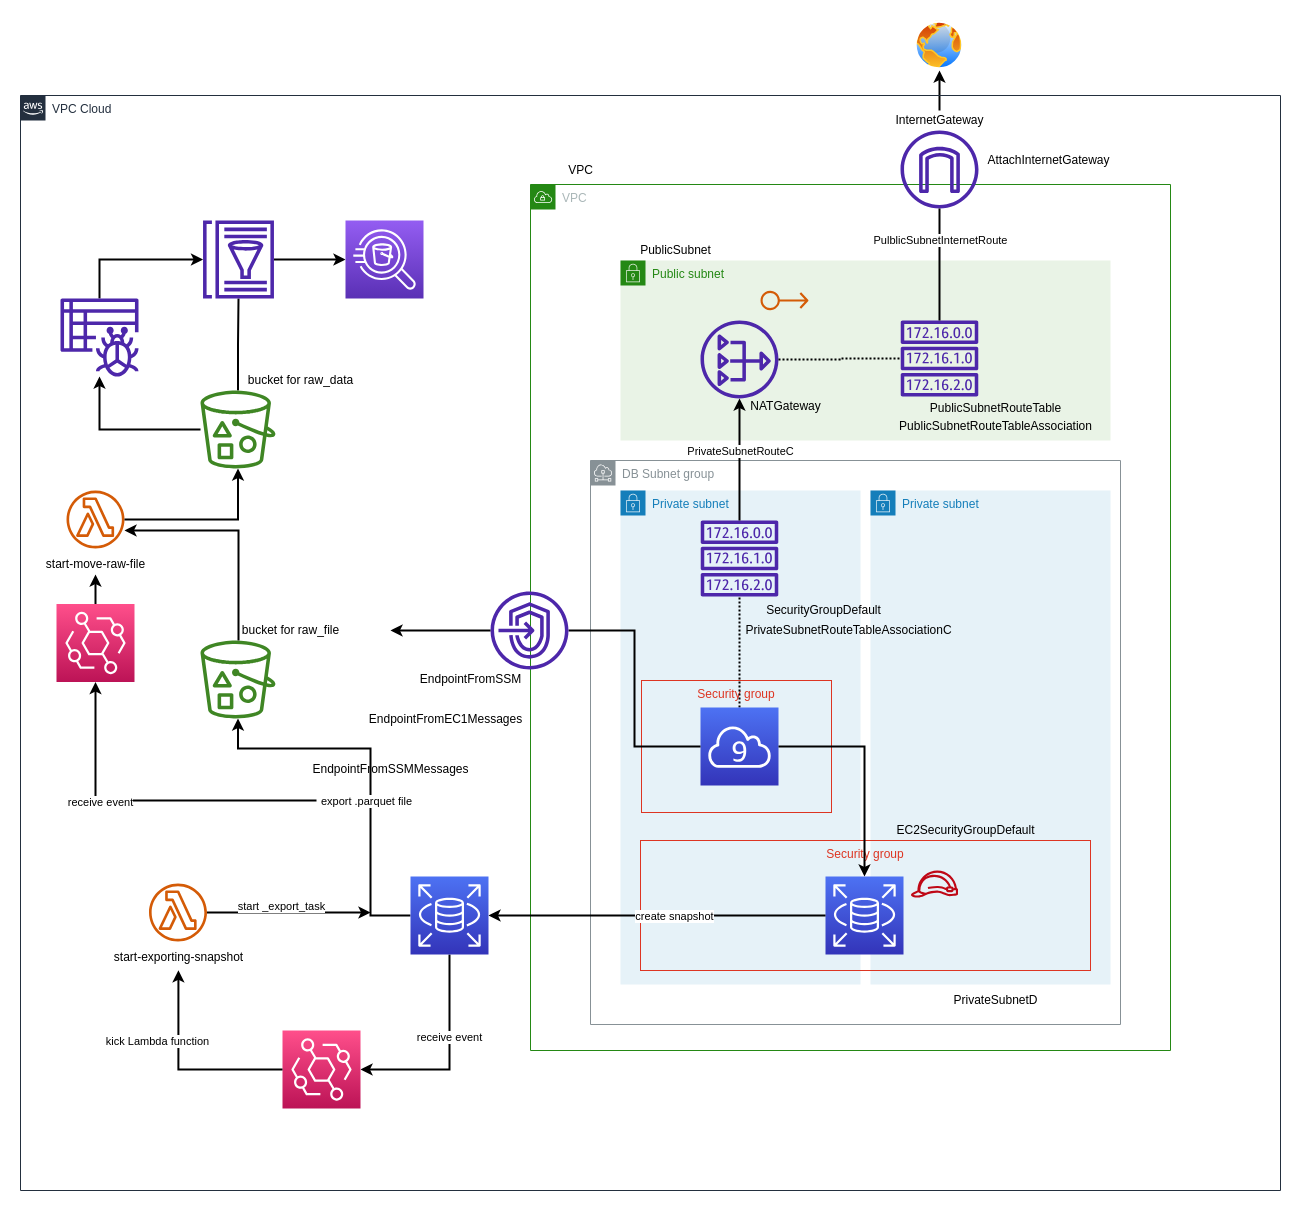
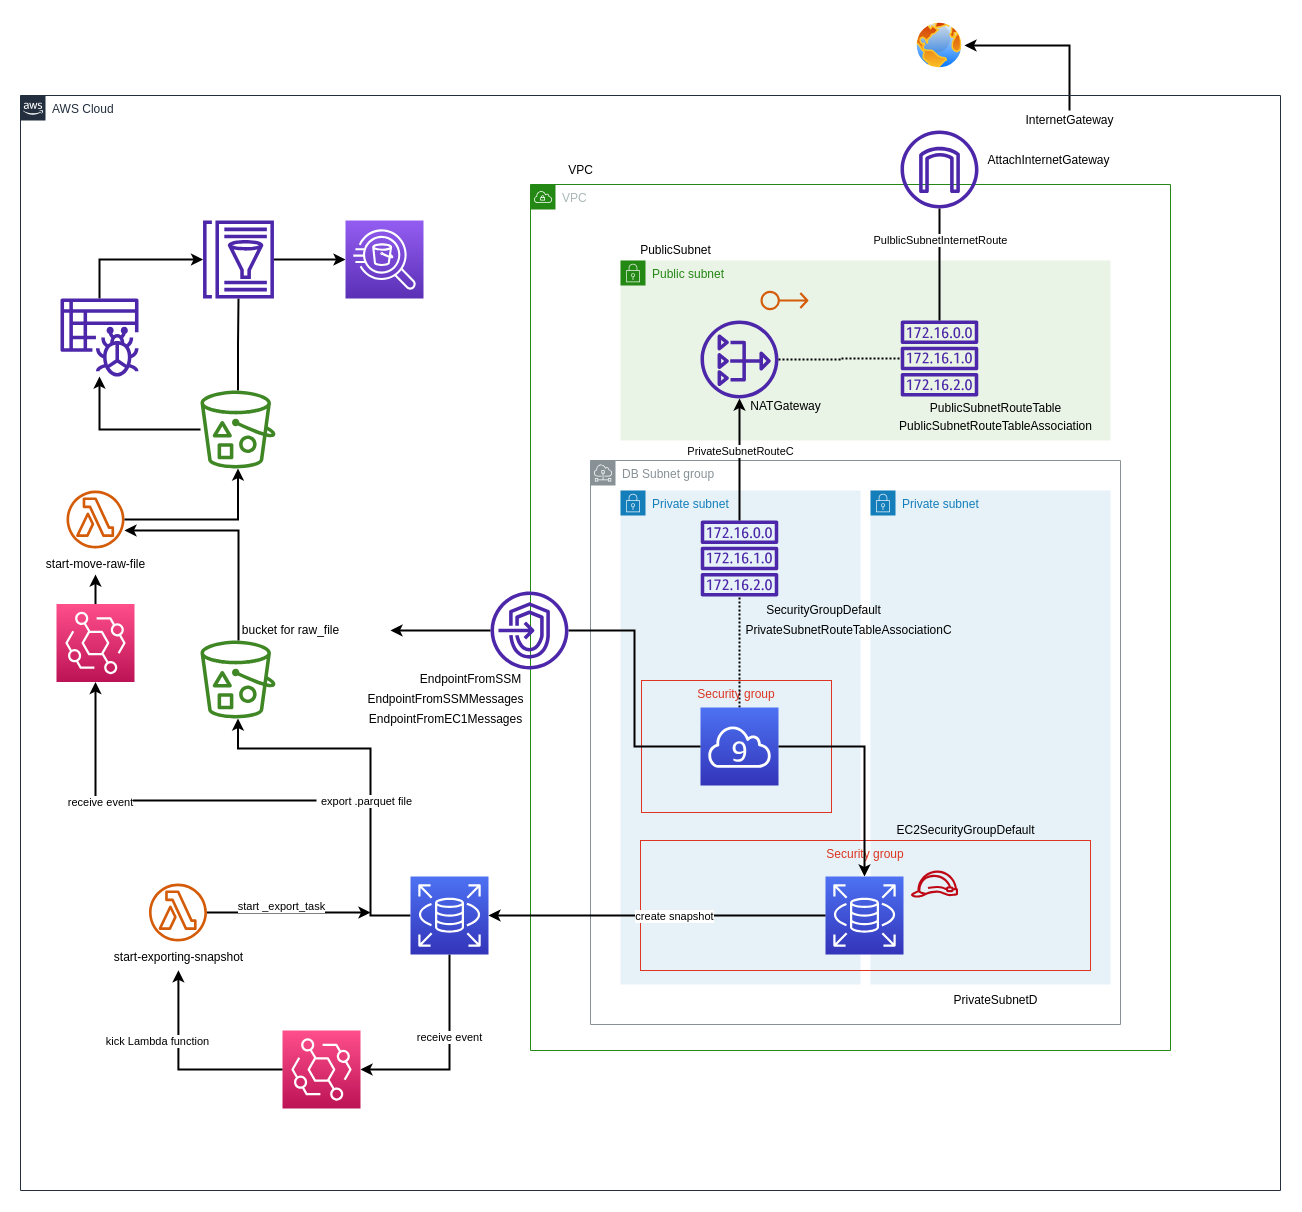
node "VPC Cloud": label "VPC Cloud" -> "AWS Cloud"
node "InternetGateway": moved (940, 121) -> (1070, 121)
node "bucket for raw_data": removed
node "EndpointFromSSMMessages": moved (391, 770) -> (446, 700)
